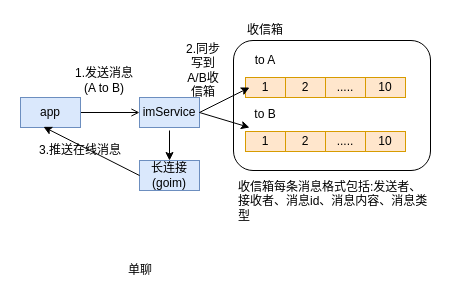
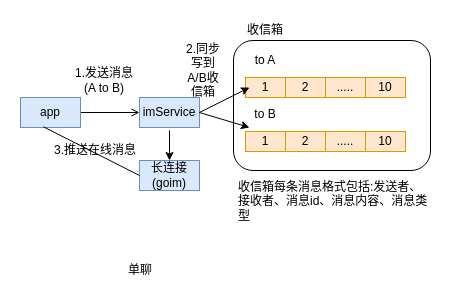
edge "长连接(goim)" -> "app": arrowhead classic -> none
node "3.推送在线消息": moved (81, 151) -> (96, 151)
